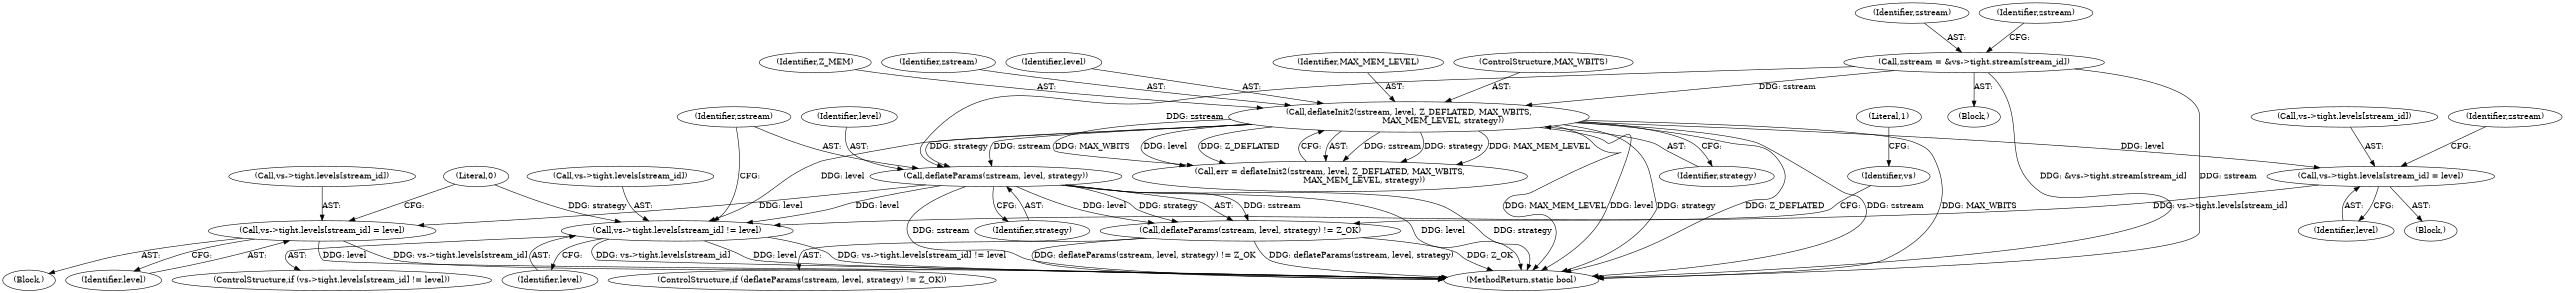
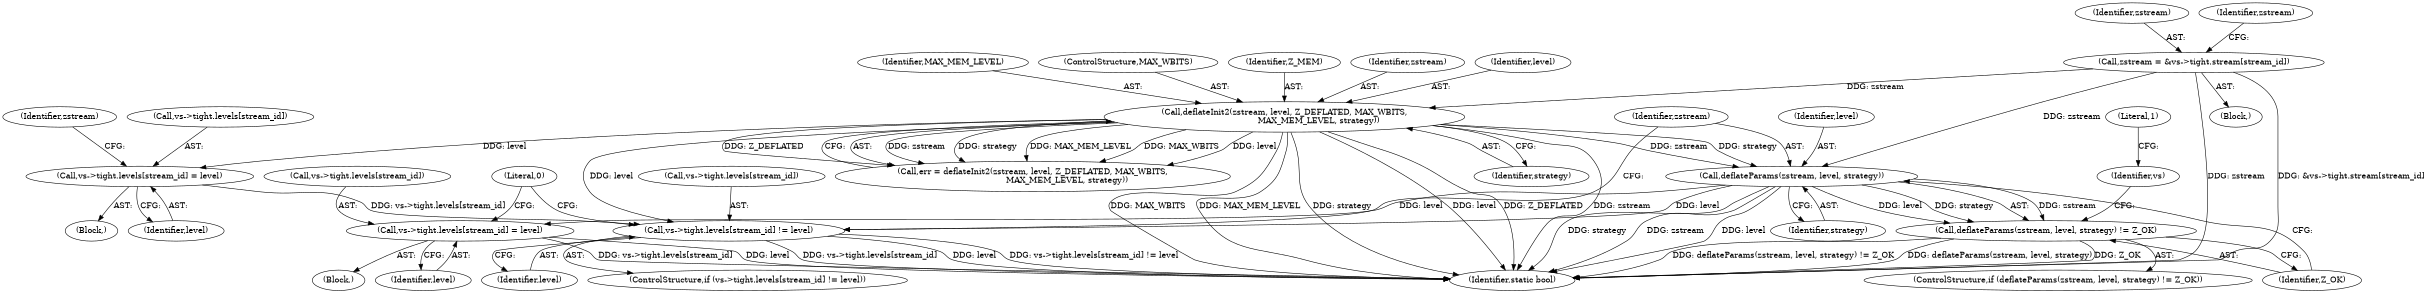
edge "(Literal,0)" -> "(Call,vs->tight.levels[stream_id] != level)": label "DDG: strategy" -> "CFG: "
node "(MethodReturn,static bool)": label "(MethodReturn,static bool)" -> "(Identifier,static bool)"
node "(Identifier,Z_OK)": added
